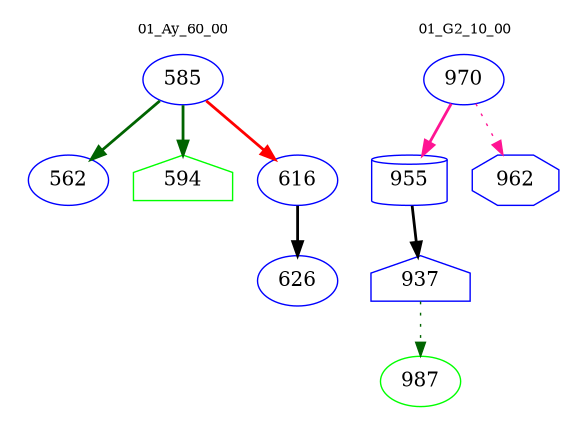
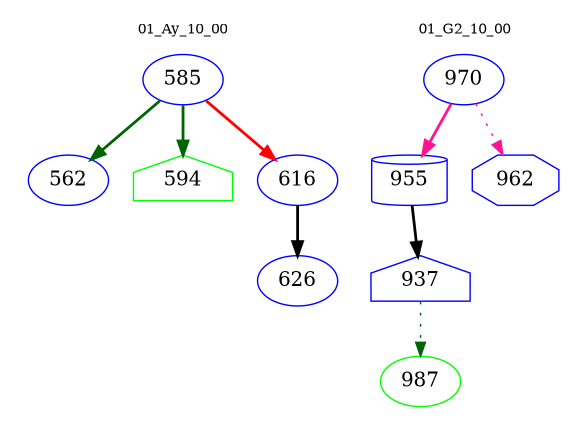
cluster "01_Ay_60_00": label "01_Ay_60_00" -> "01_Ay_10_00"
